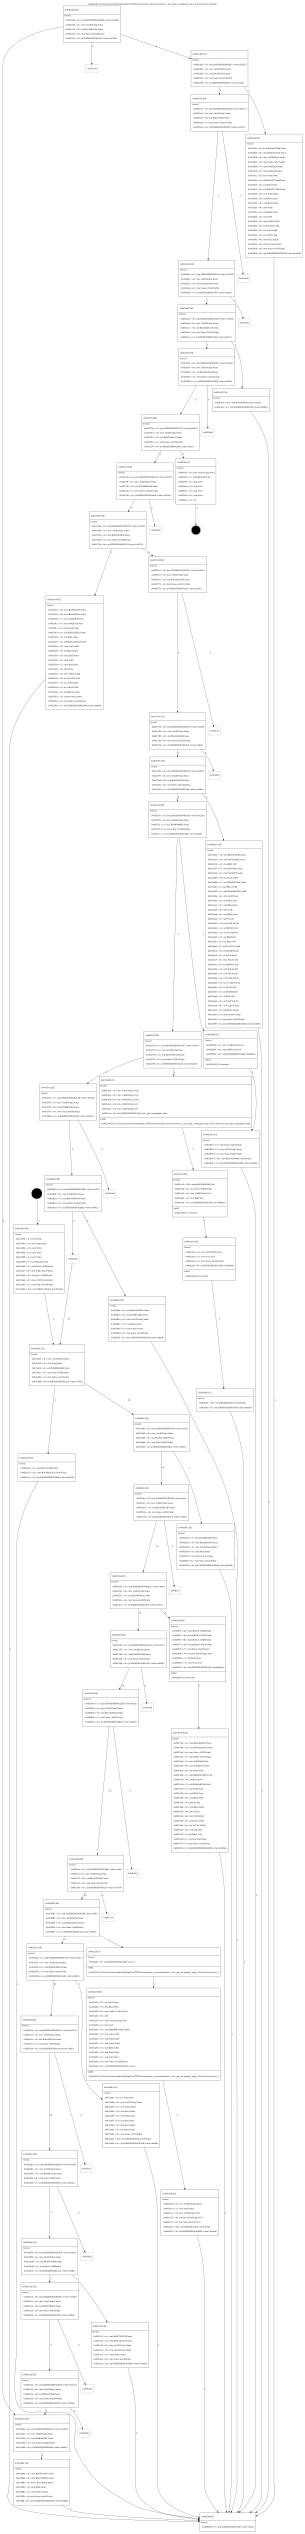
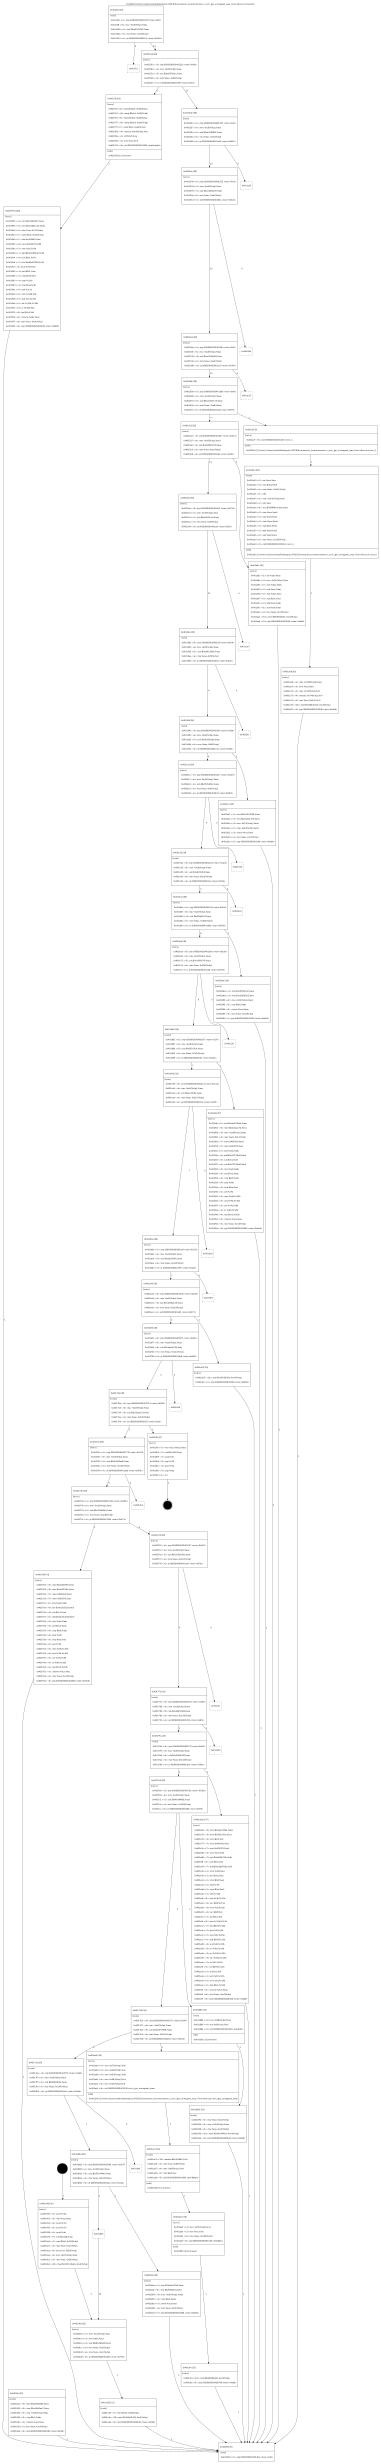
edge "0x401666 [28]" -> "0x40164a [28]": reversed
node "0x4014de [28]": removed
